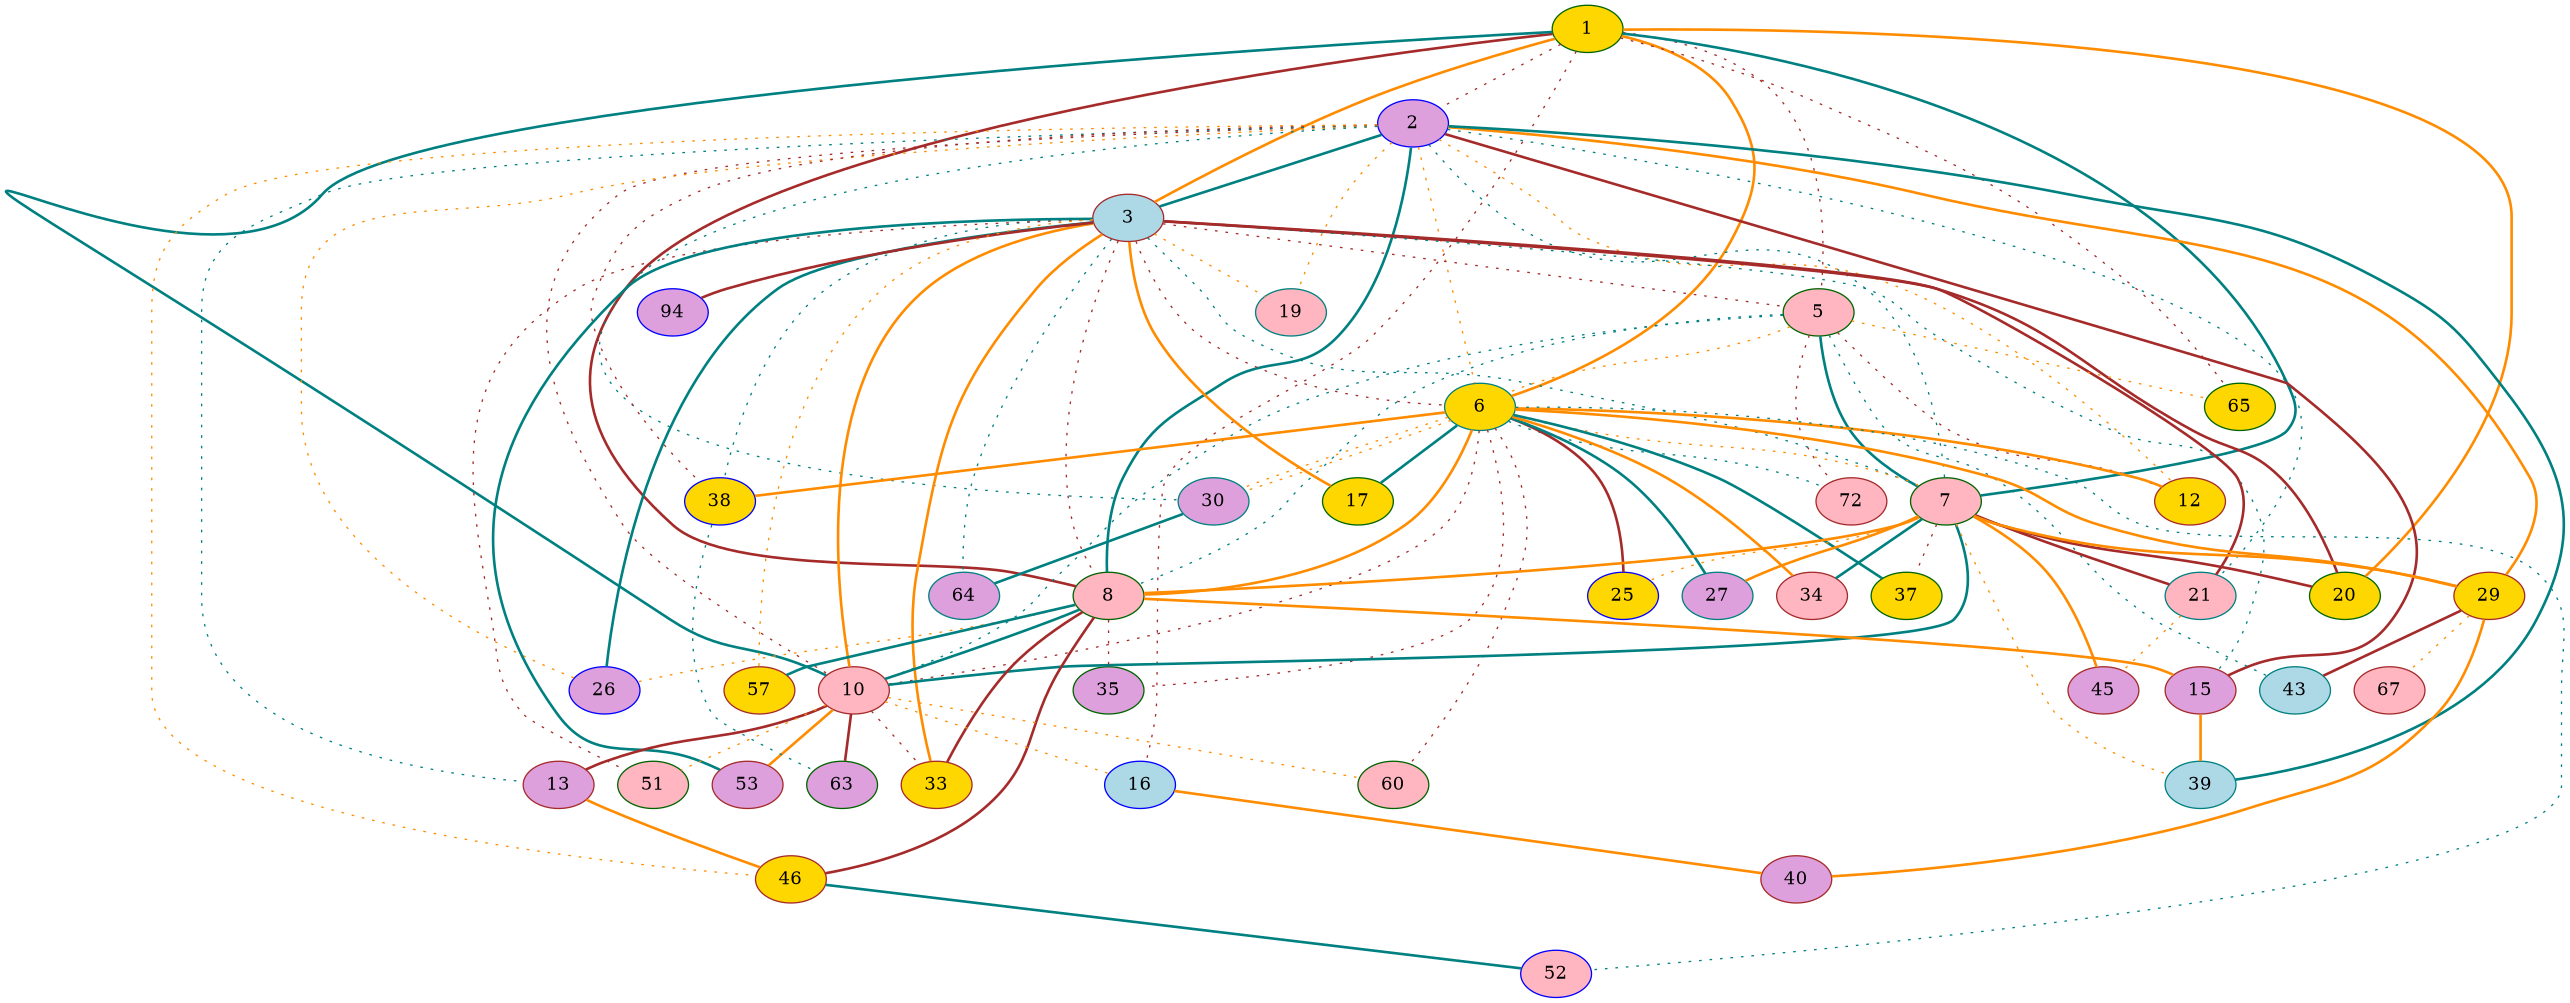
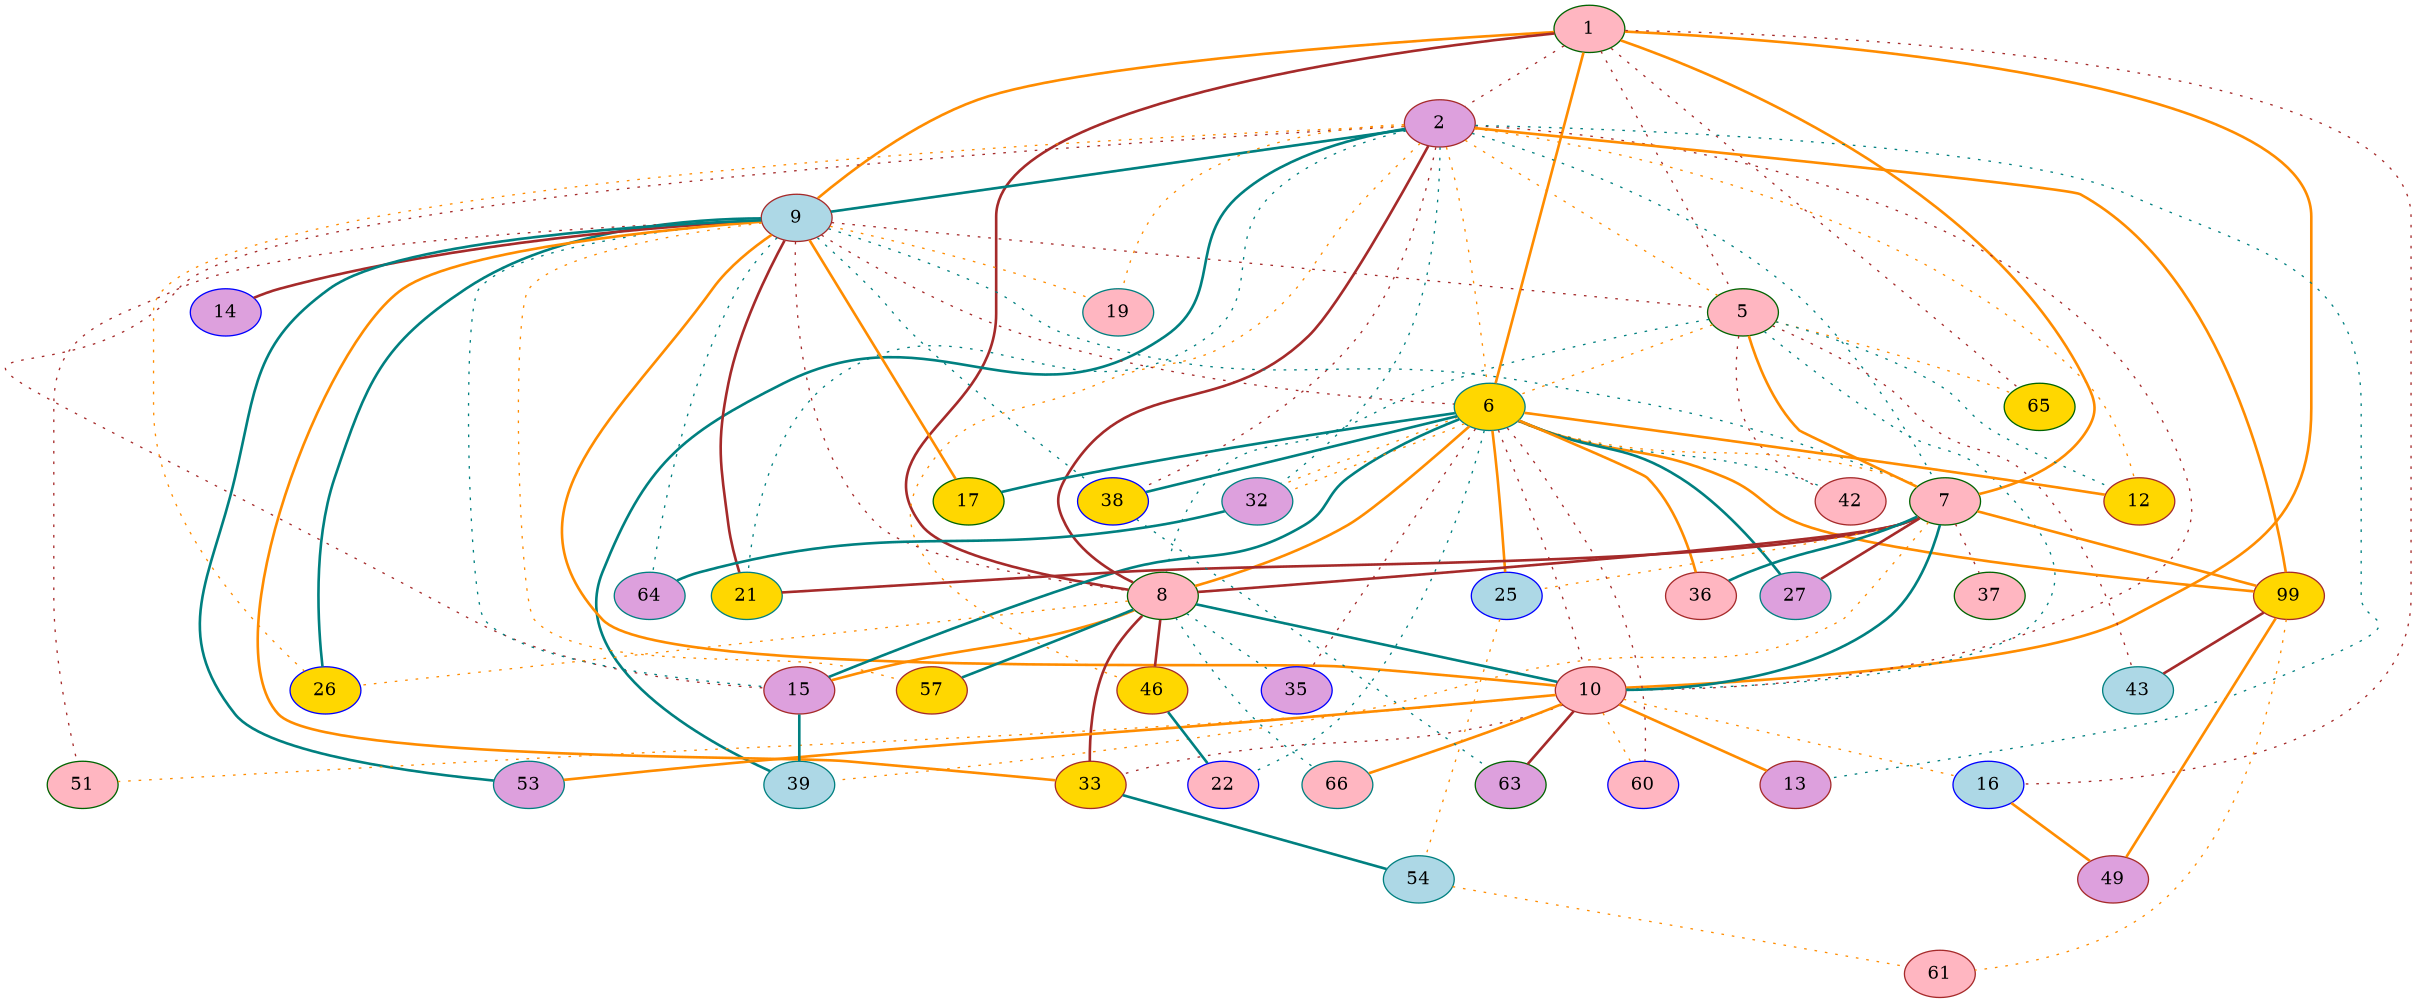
node "1": fillcolor gold -> lightpink
node "2": color blue -> brown
node "3": label "3" -> "9"
edge "2" -- "5": added
edge "1" -- "7": color teal -> darkorange
edge "1" -- "10": color teal -> darkorange
node "94": label "94" -> "14"
edge "2" -- "15": style bold -> dotted
edge "2" -- "8": color teal -> brown
edge "5" -- "7": color teal -> darkorange
edge "5" -- "12": color brown -> teal
edge "6" -- "38": color darkorange -> teal
edge "6" -- "37": now "6" -- "15"
edge "6" -- "25": color brown -> darkorange
node "30": label "30" -> "32"
node "72": label "72" -> "42"
edge "5" -- "43": color teal -> brown
edge "7" -- "27": color darkorange -> brown
edge "7" -- "8": color darkorange -> brown
node "25": fillcolor gold -> lightblue
node "34": label "34" -> "36"
node "37": fillcolor gold -> lightpink
node "21": fillcolor lightpink -> gold
node "20": removed
node "29": label "29" -> "99"
edge "8" -- "35": color brown -> teal
node "26": fillcolor plum -> gold
node "35": color darkgreen -> blue
node "45": removed
node "67": label "67" -> "61"
edge "10" -- "13": color brown -> darkorange
edge "15" -- "39": color darkorange -> teal
node "53": color brown -> teal
node "66": added
node "60": color darkgreen -> blue
edge "13" -- "46": removed
node "54": added
node "40": label "40" -> "49"
node "52": label "52" -> "22"
